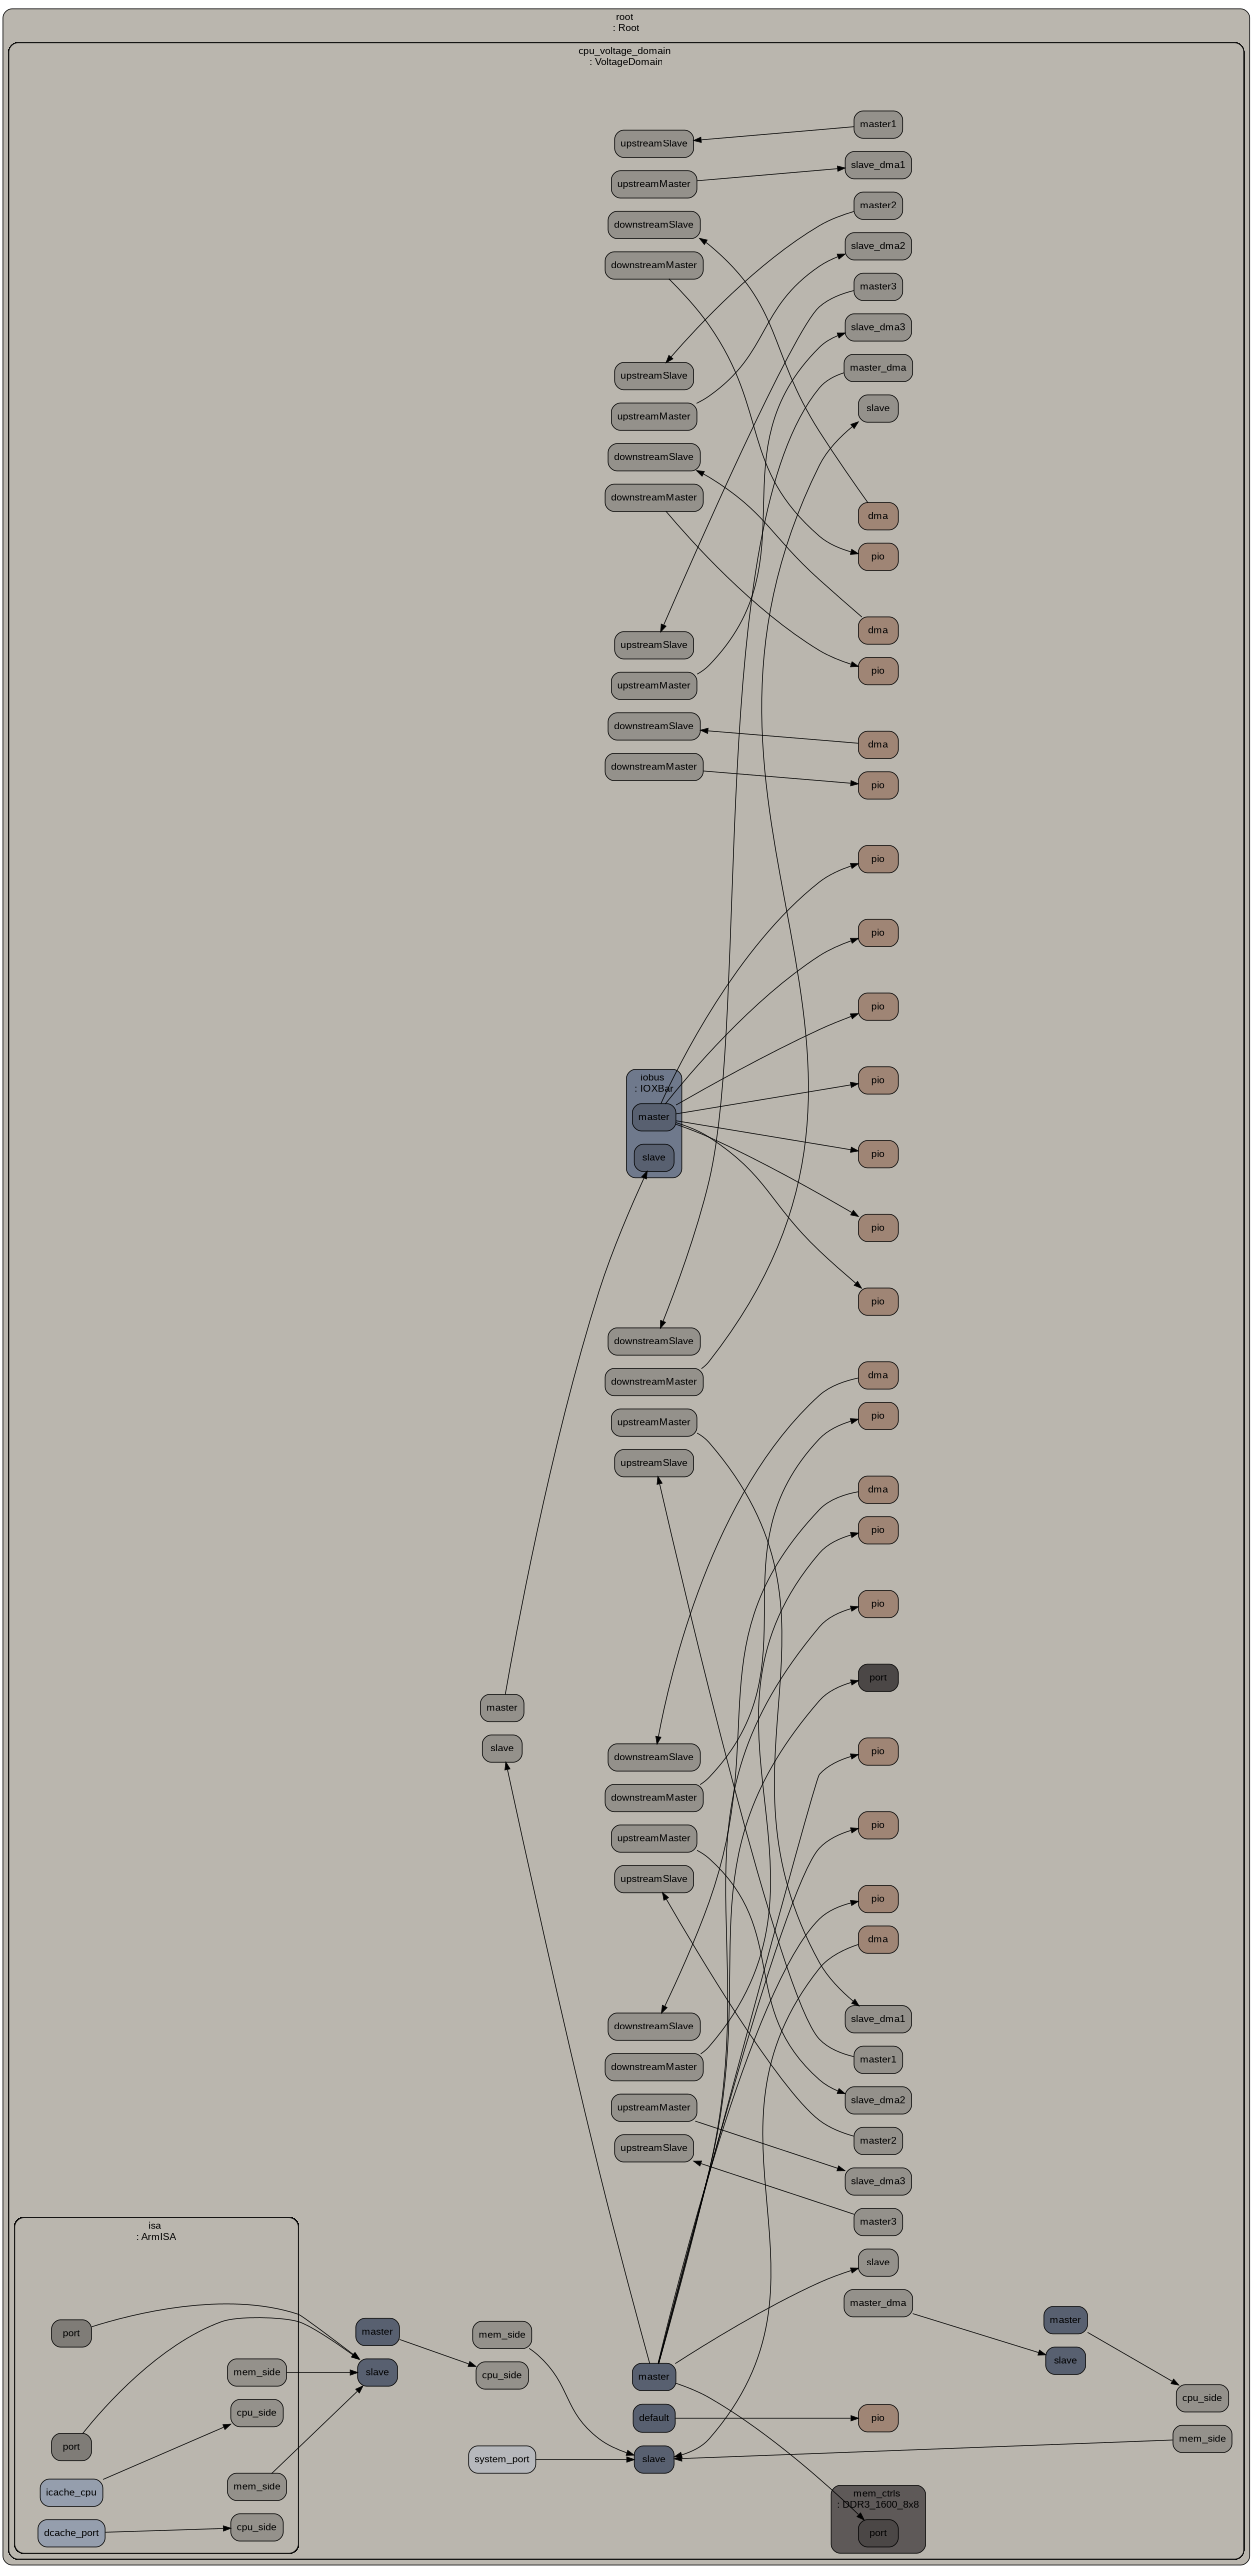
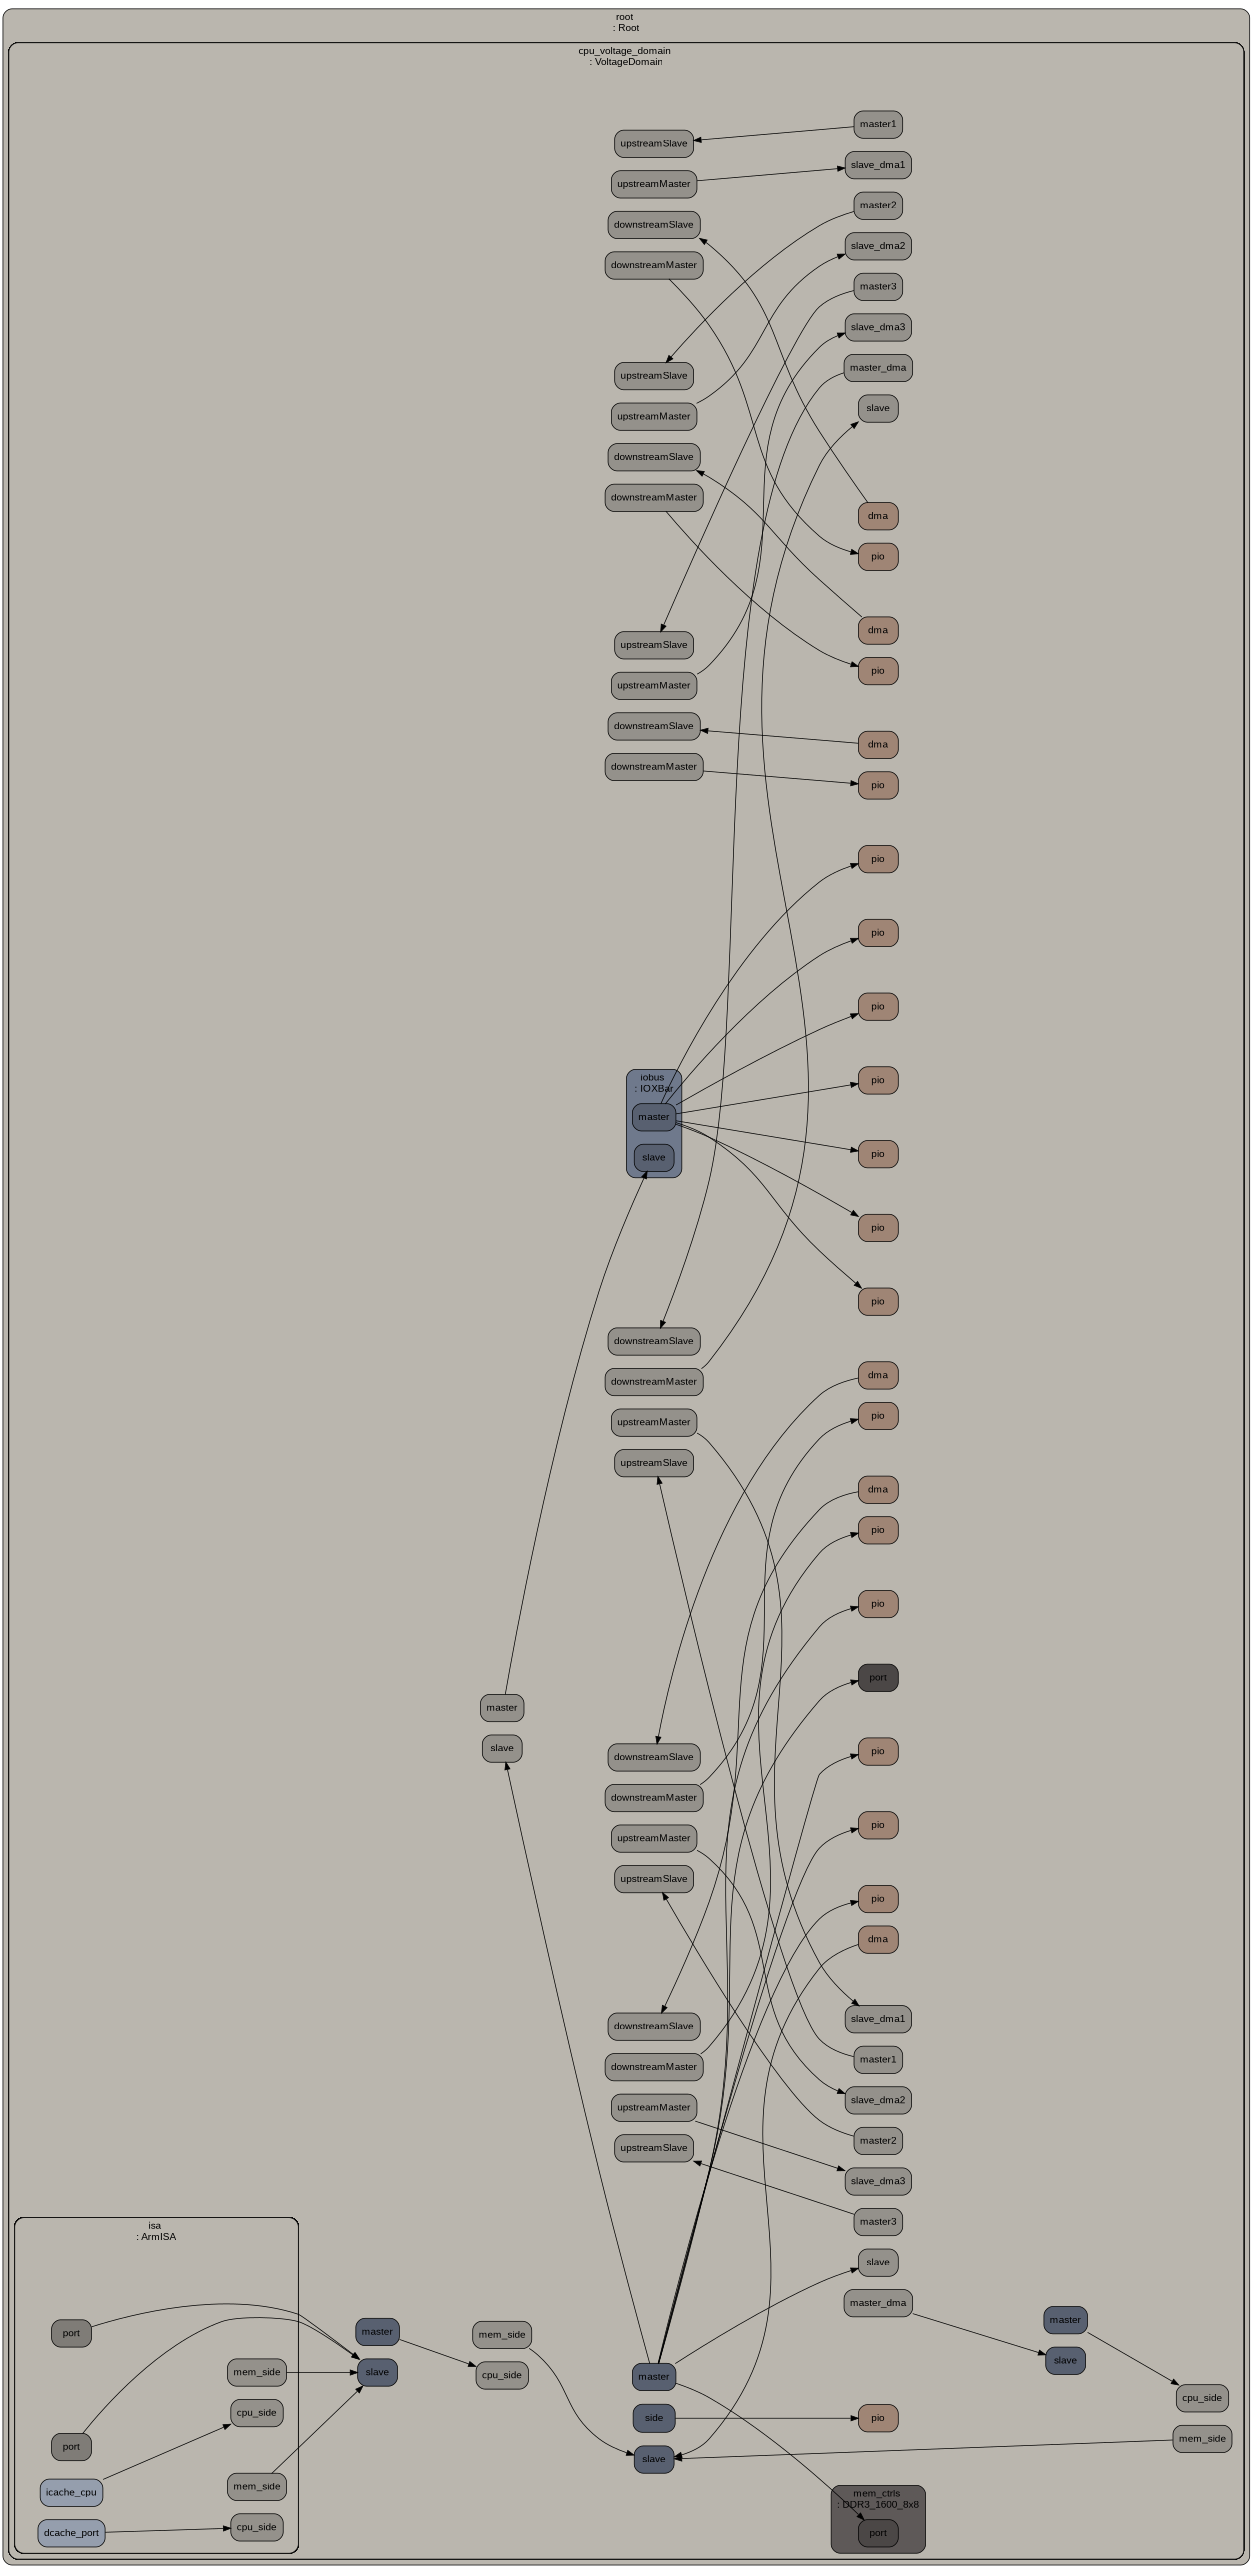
node "default": label "default" -> "side"
node "system_port": removed
